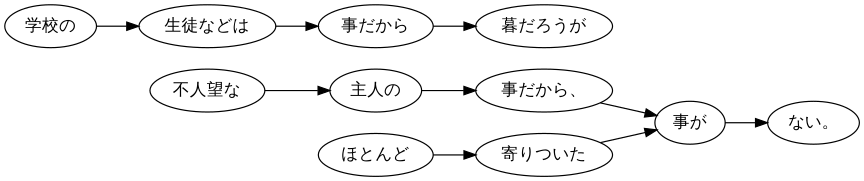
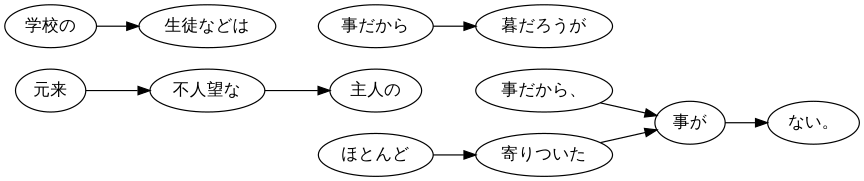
edge "生徒などは" -> "事だから": removed
node "元来": added
edge "主人の" -> "事だから、": removed
